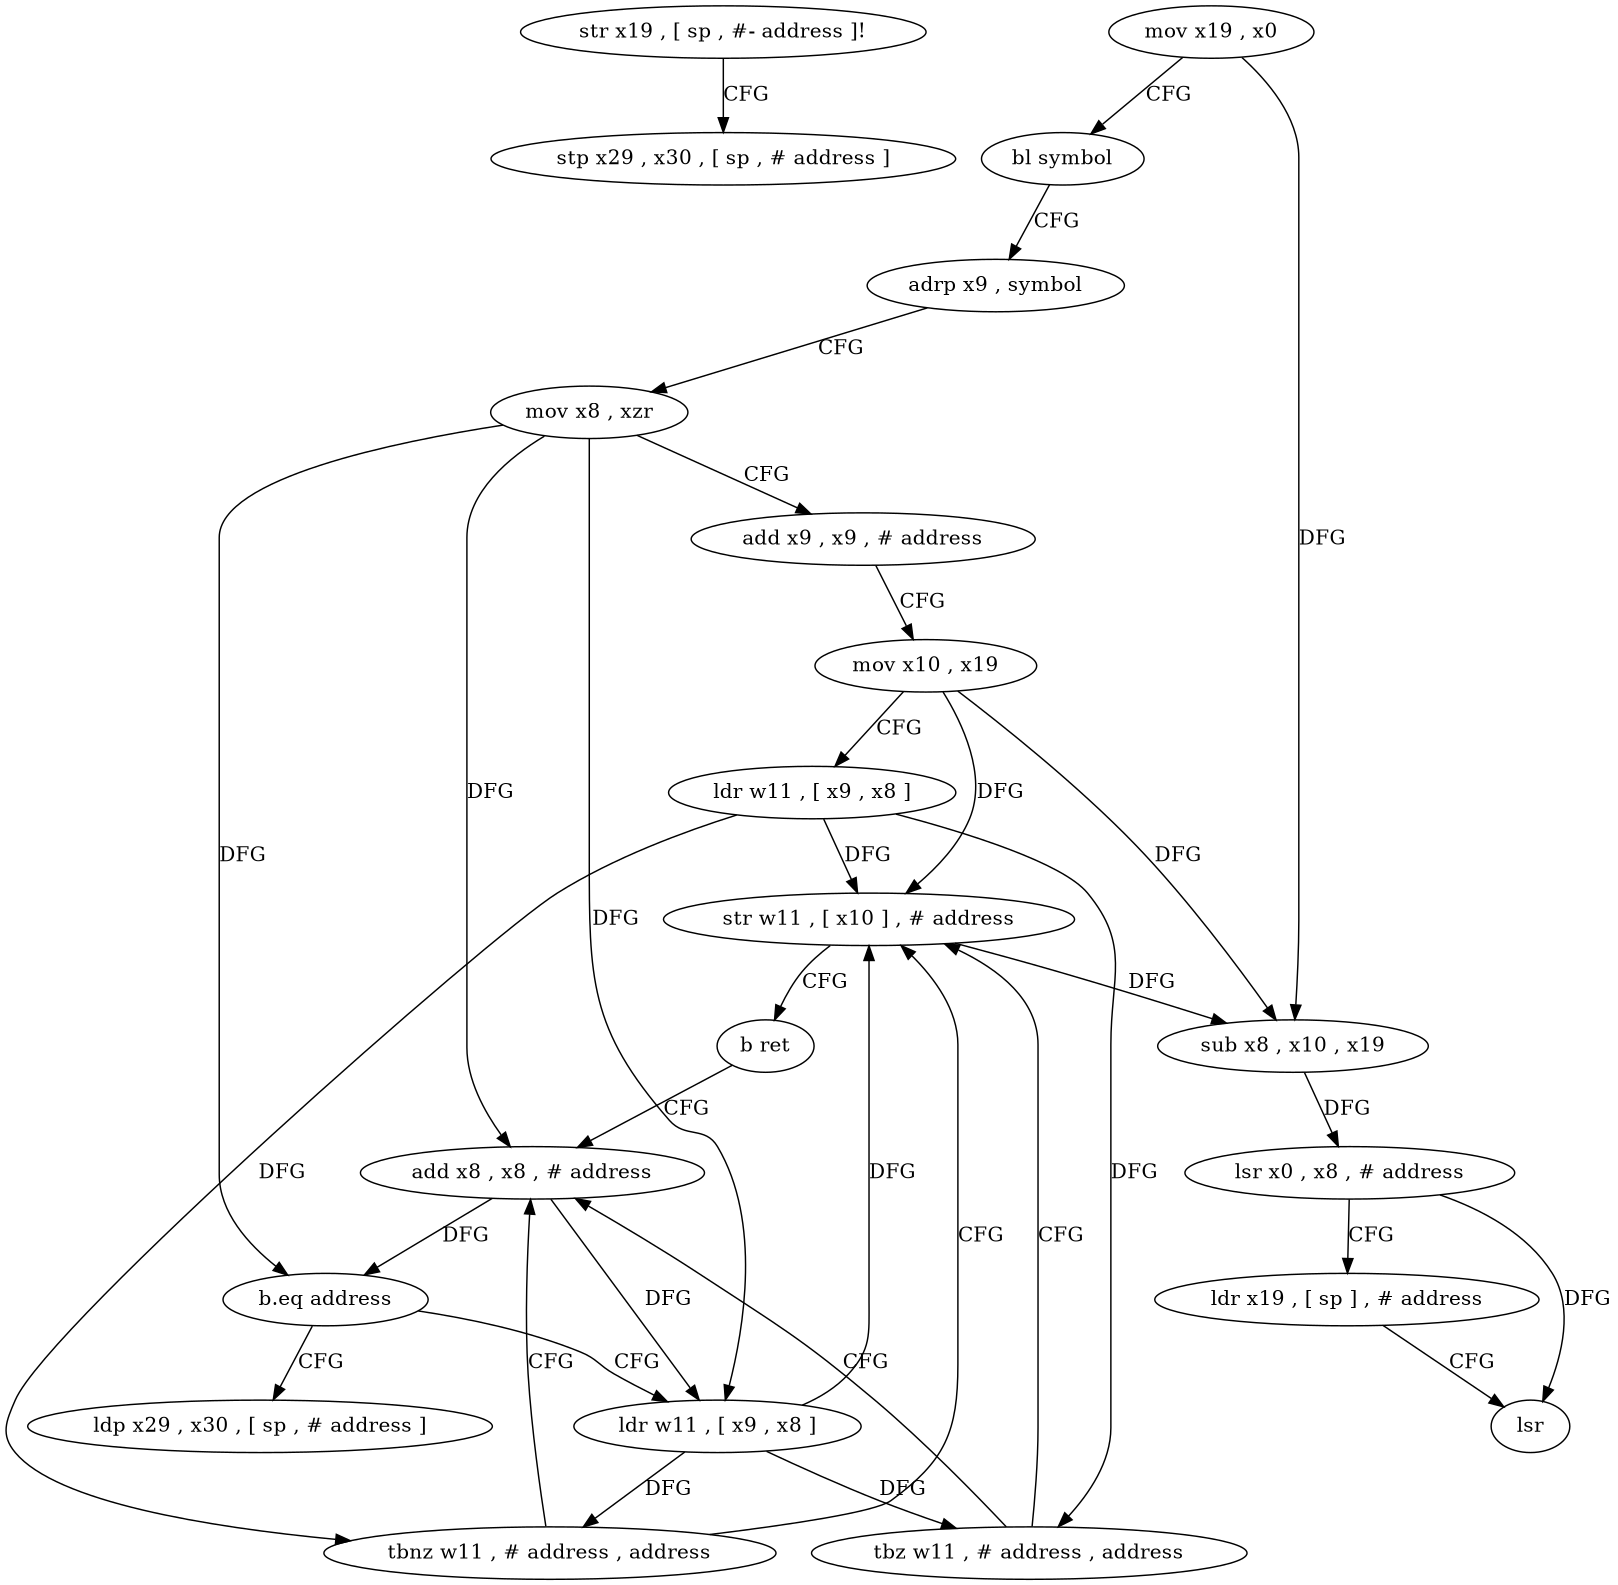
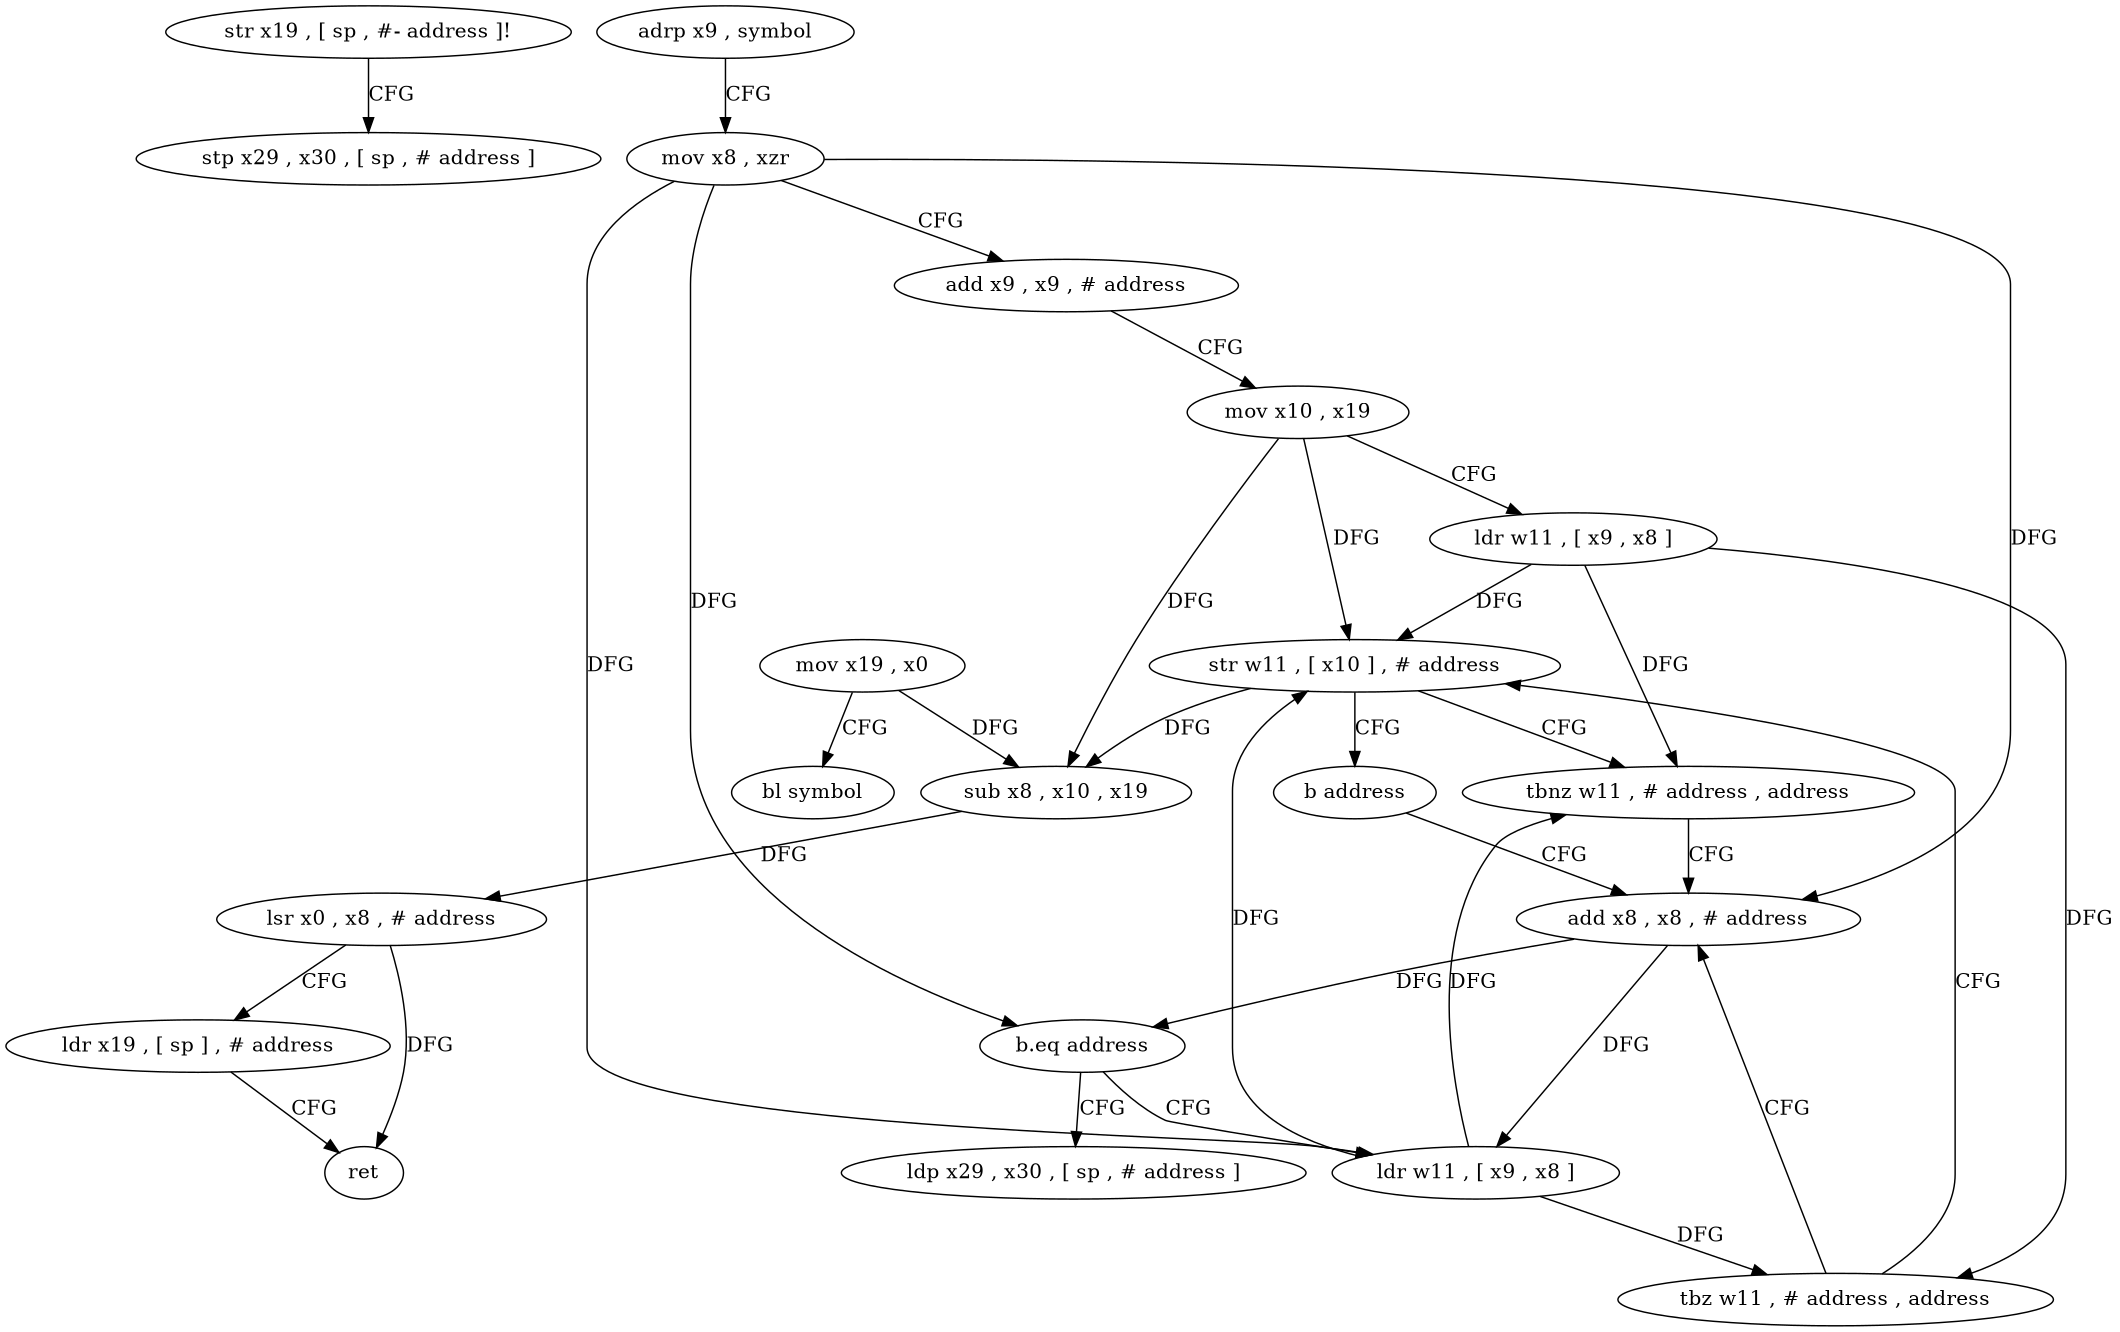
edge "bl symbol" -> "adrp x9 , symbol": removed, label "CFG"
node "b ret": label "b ret" -> "b address"
edge "tbnz w11 , # address , address" -> "str w11 , [ x10 ] , # address": reversed
node "lsr": label "lsr" -> "ret"
